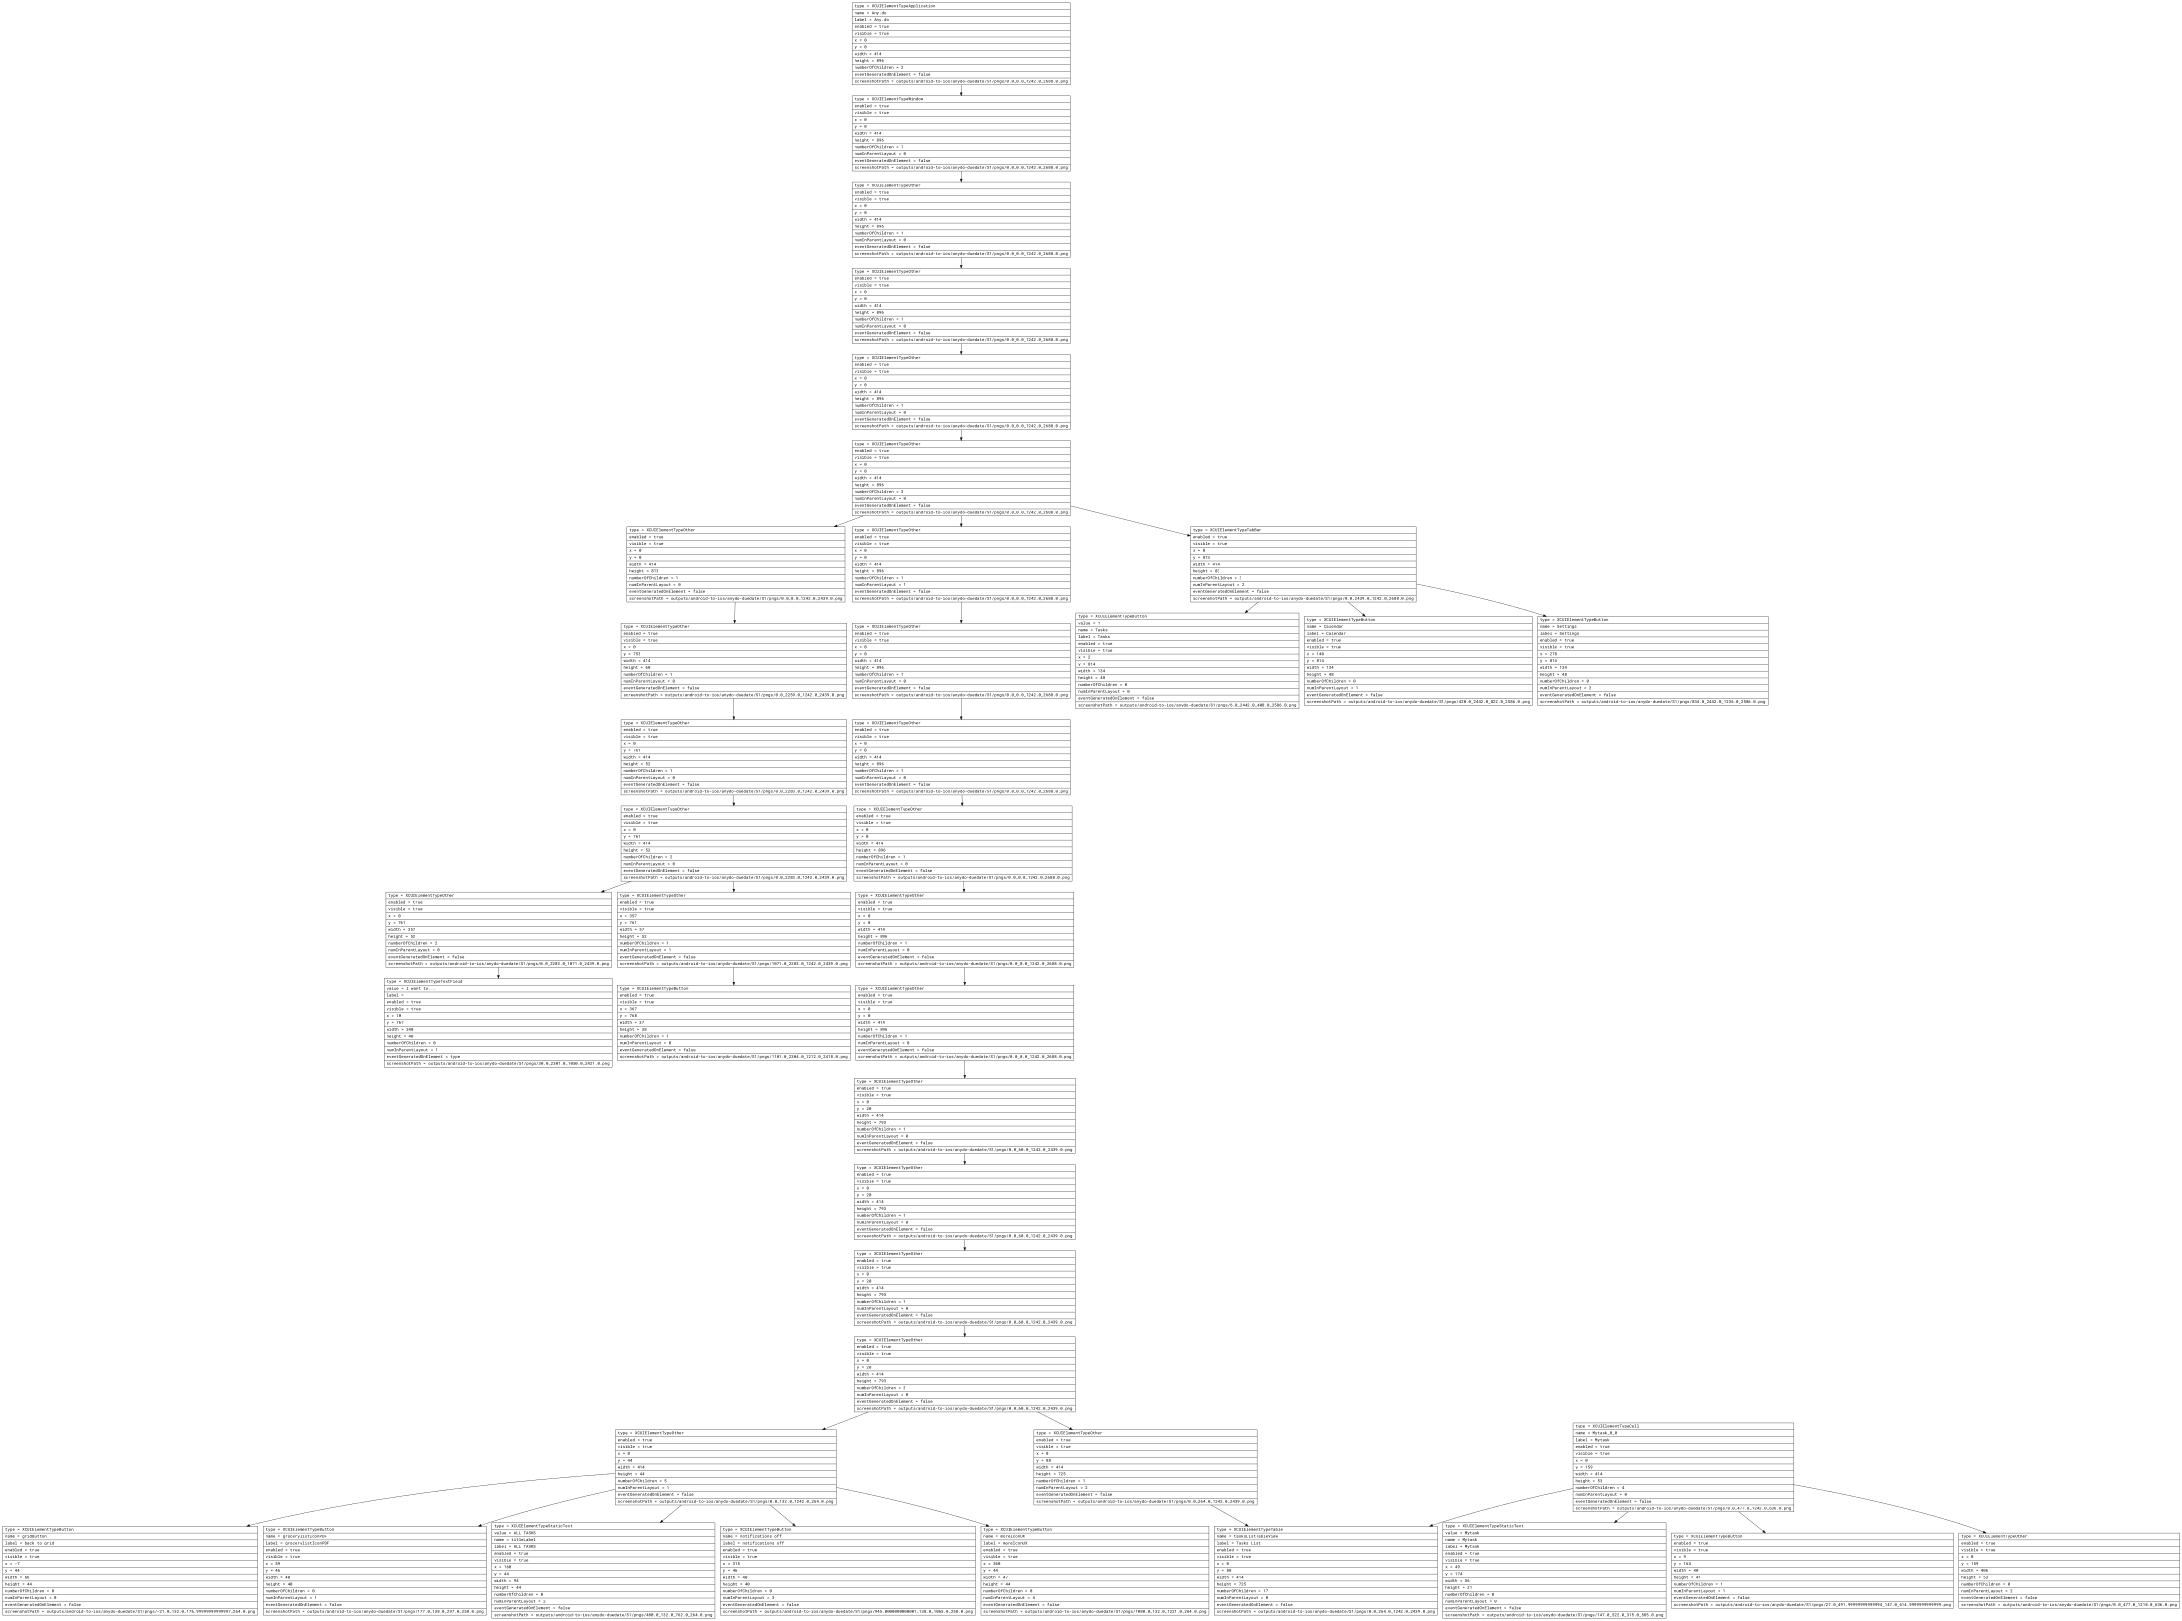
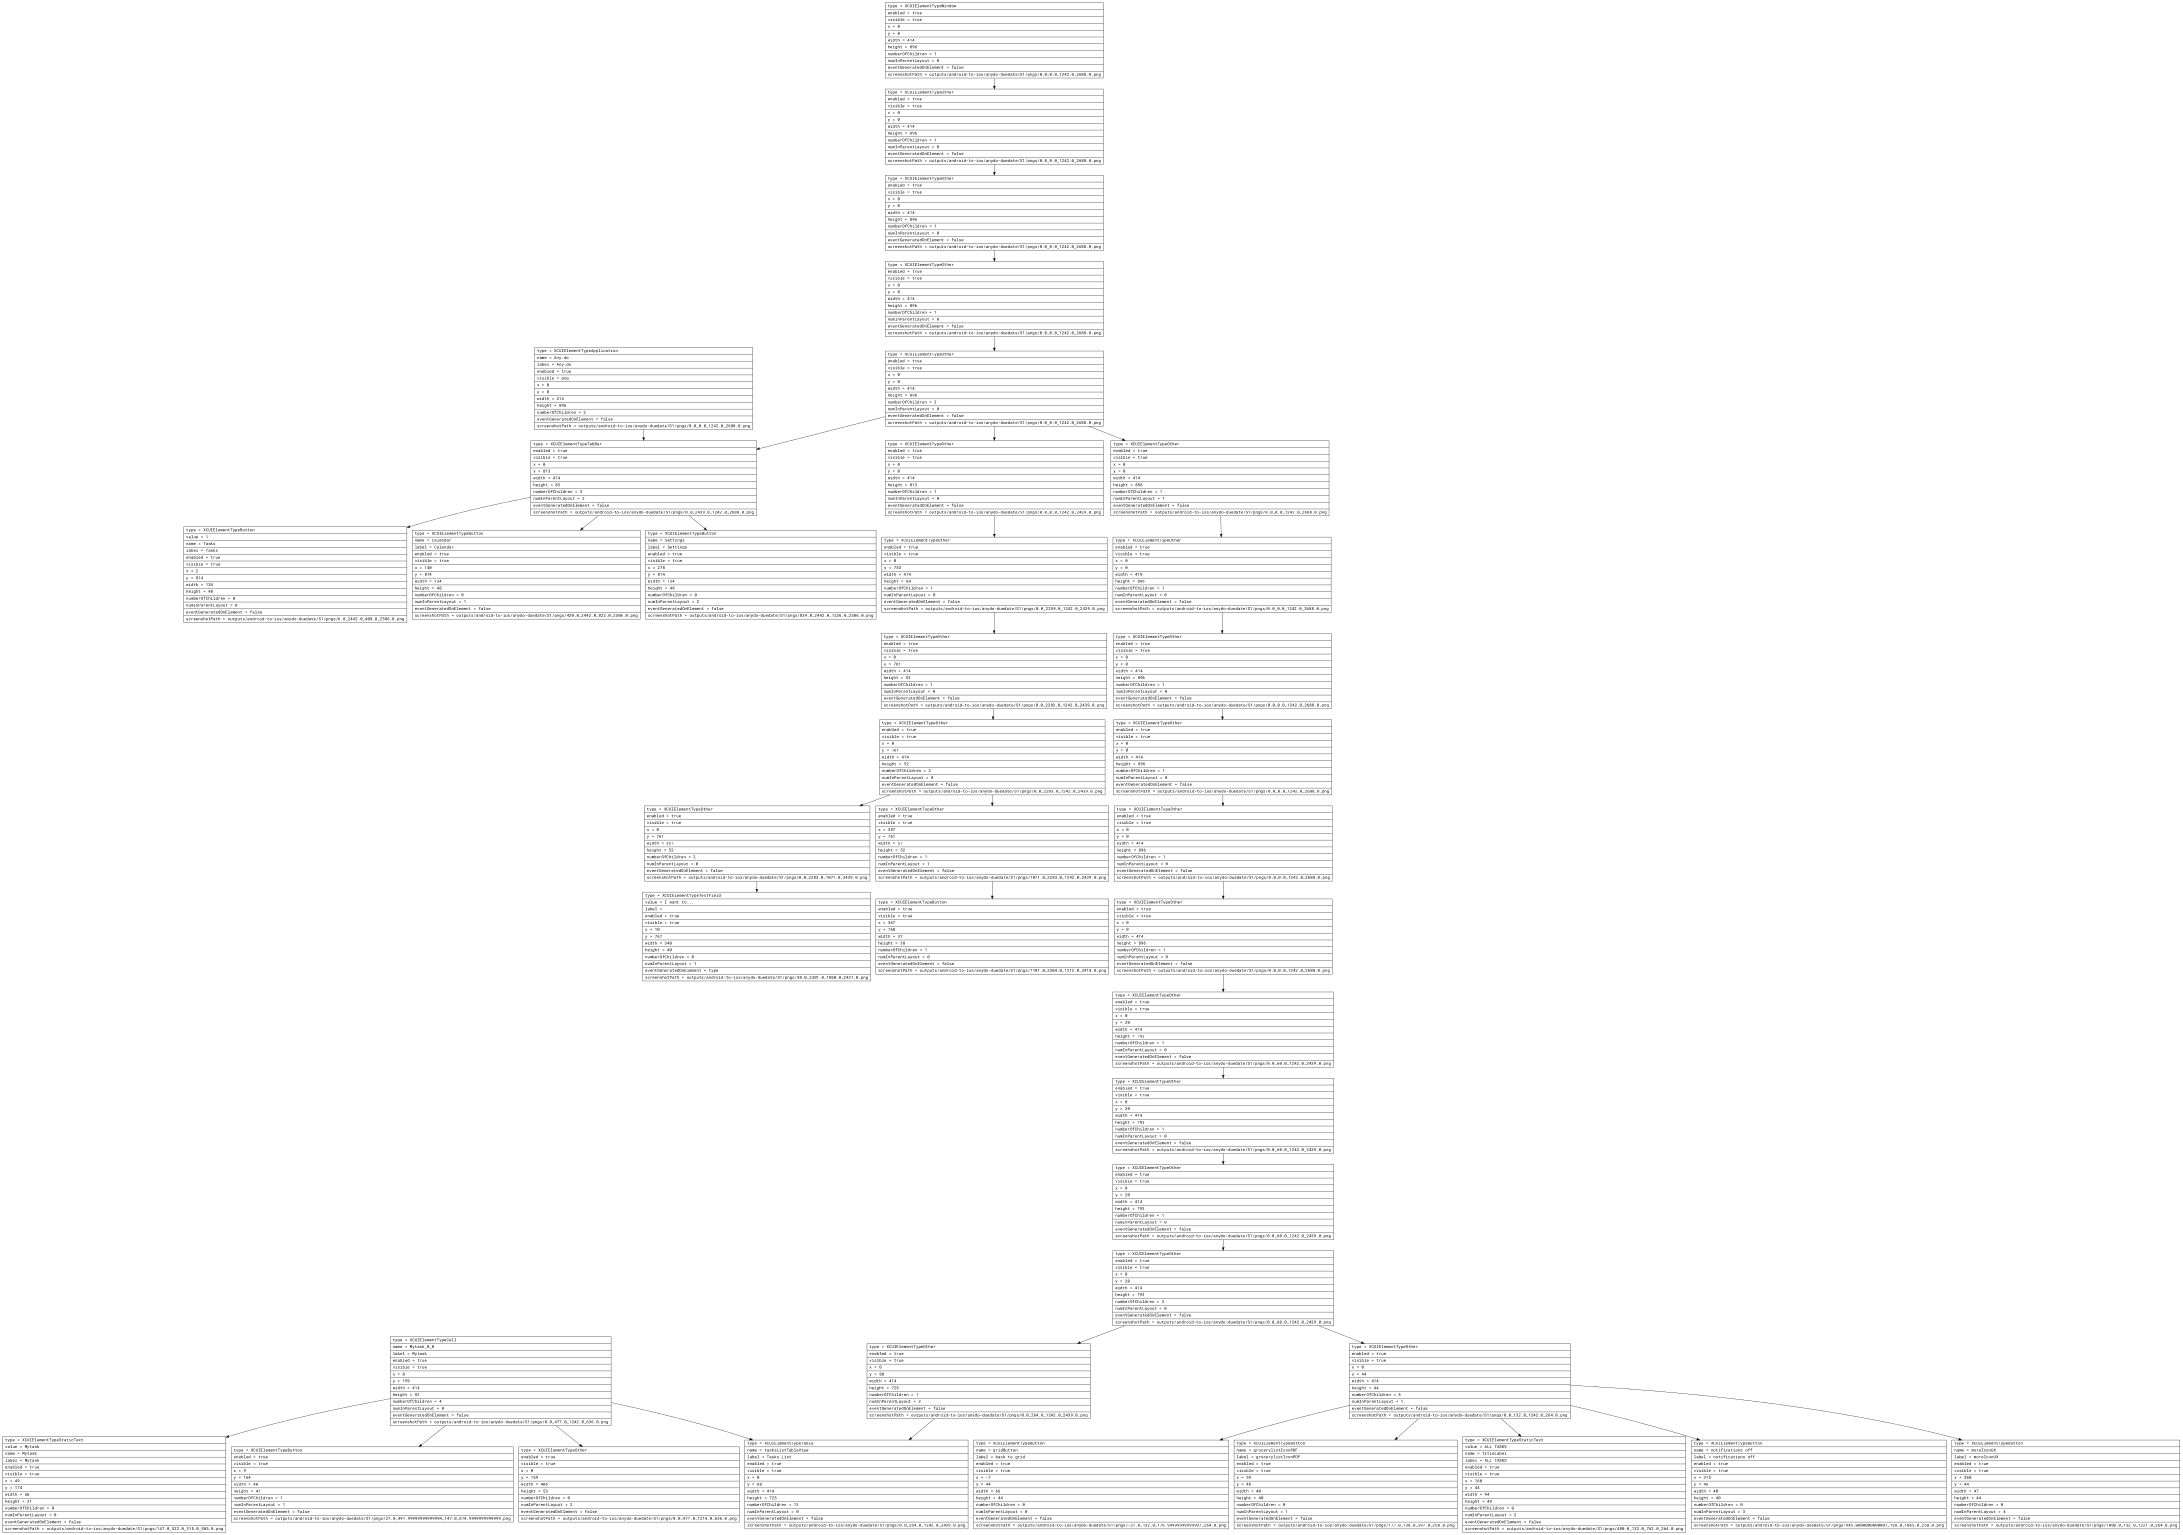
node "type = XCUIElementTypeApplication": text "visible = true" -> "visible = png"
edge "type = XCUIElementTypeApplication" -> "type = XCUIElementTypeWindow": now "type = XCUIElementTypeApplication" -> "type = XCUIElementTypeTabBar"
node "type = XCUIElementTypeTable": text "numberOfChildren = 17" -> "numberOfChildren = 13"
